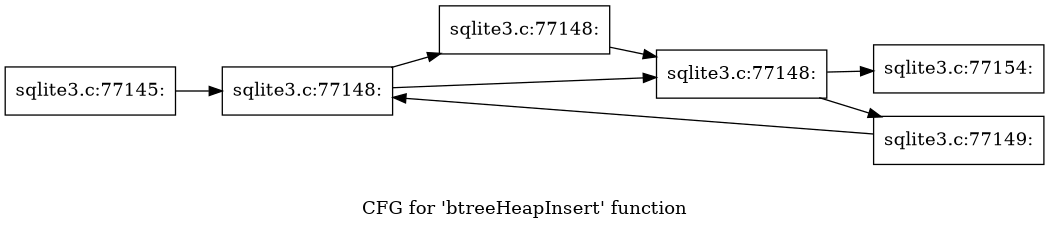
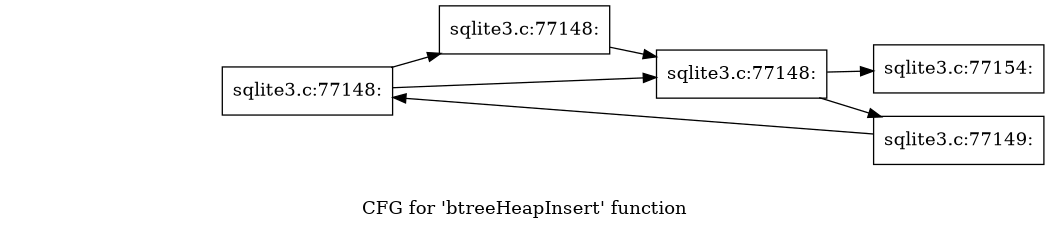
node "sqlite3.c:77145:": removed
